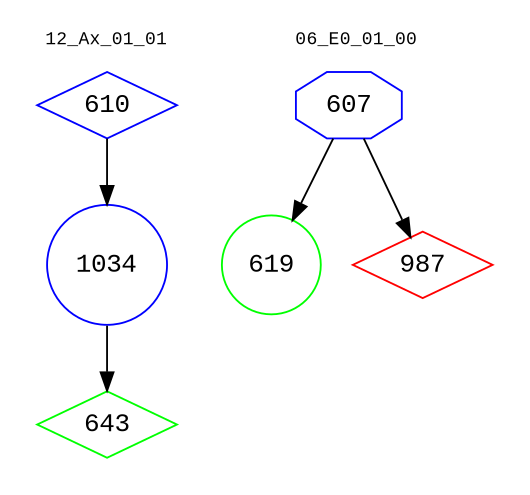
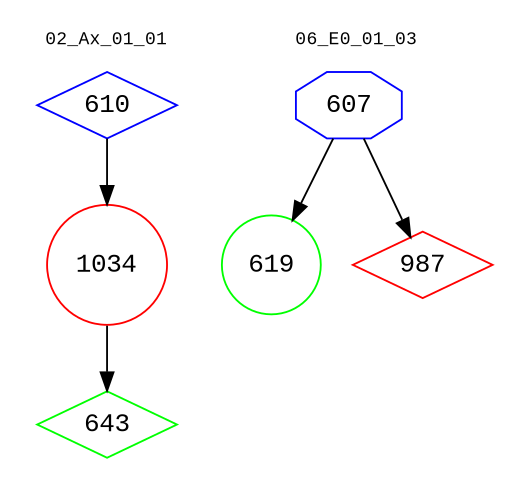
cluster "12_Ax_01_01": label "12_Ax_01_01" -> "02_Ax_01_01"
cluster "06_E0_01_00": label "06_E0_01_00" -> "06_E0_01_03"
node "1034": color blue -> red
